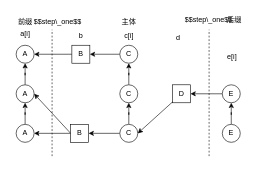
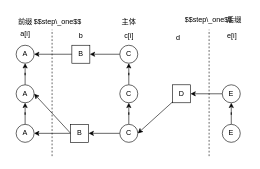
node "e[i]": moved (232, 57) -> (232, 36)
